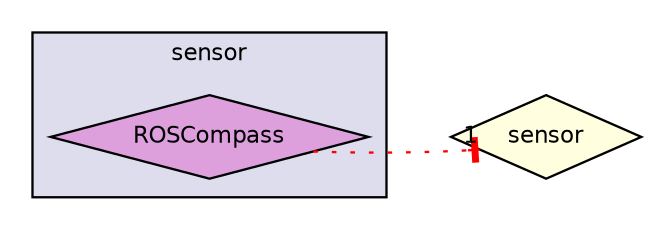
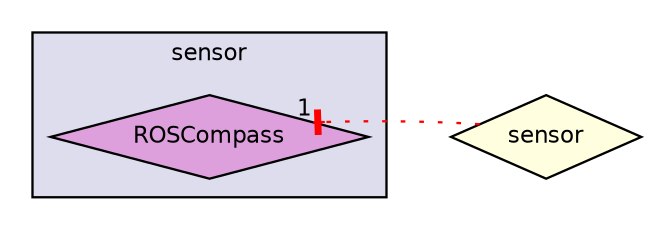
edge "ROSCompass" -> "sensor": reversed
